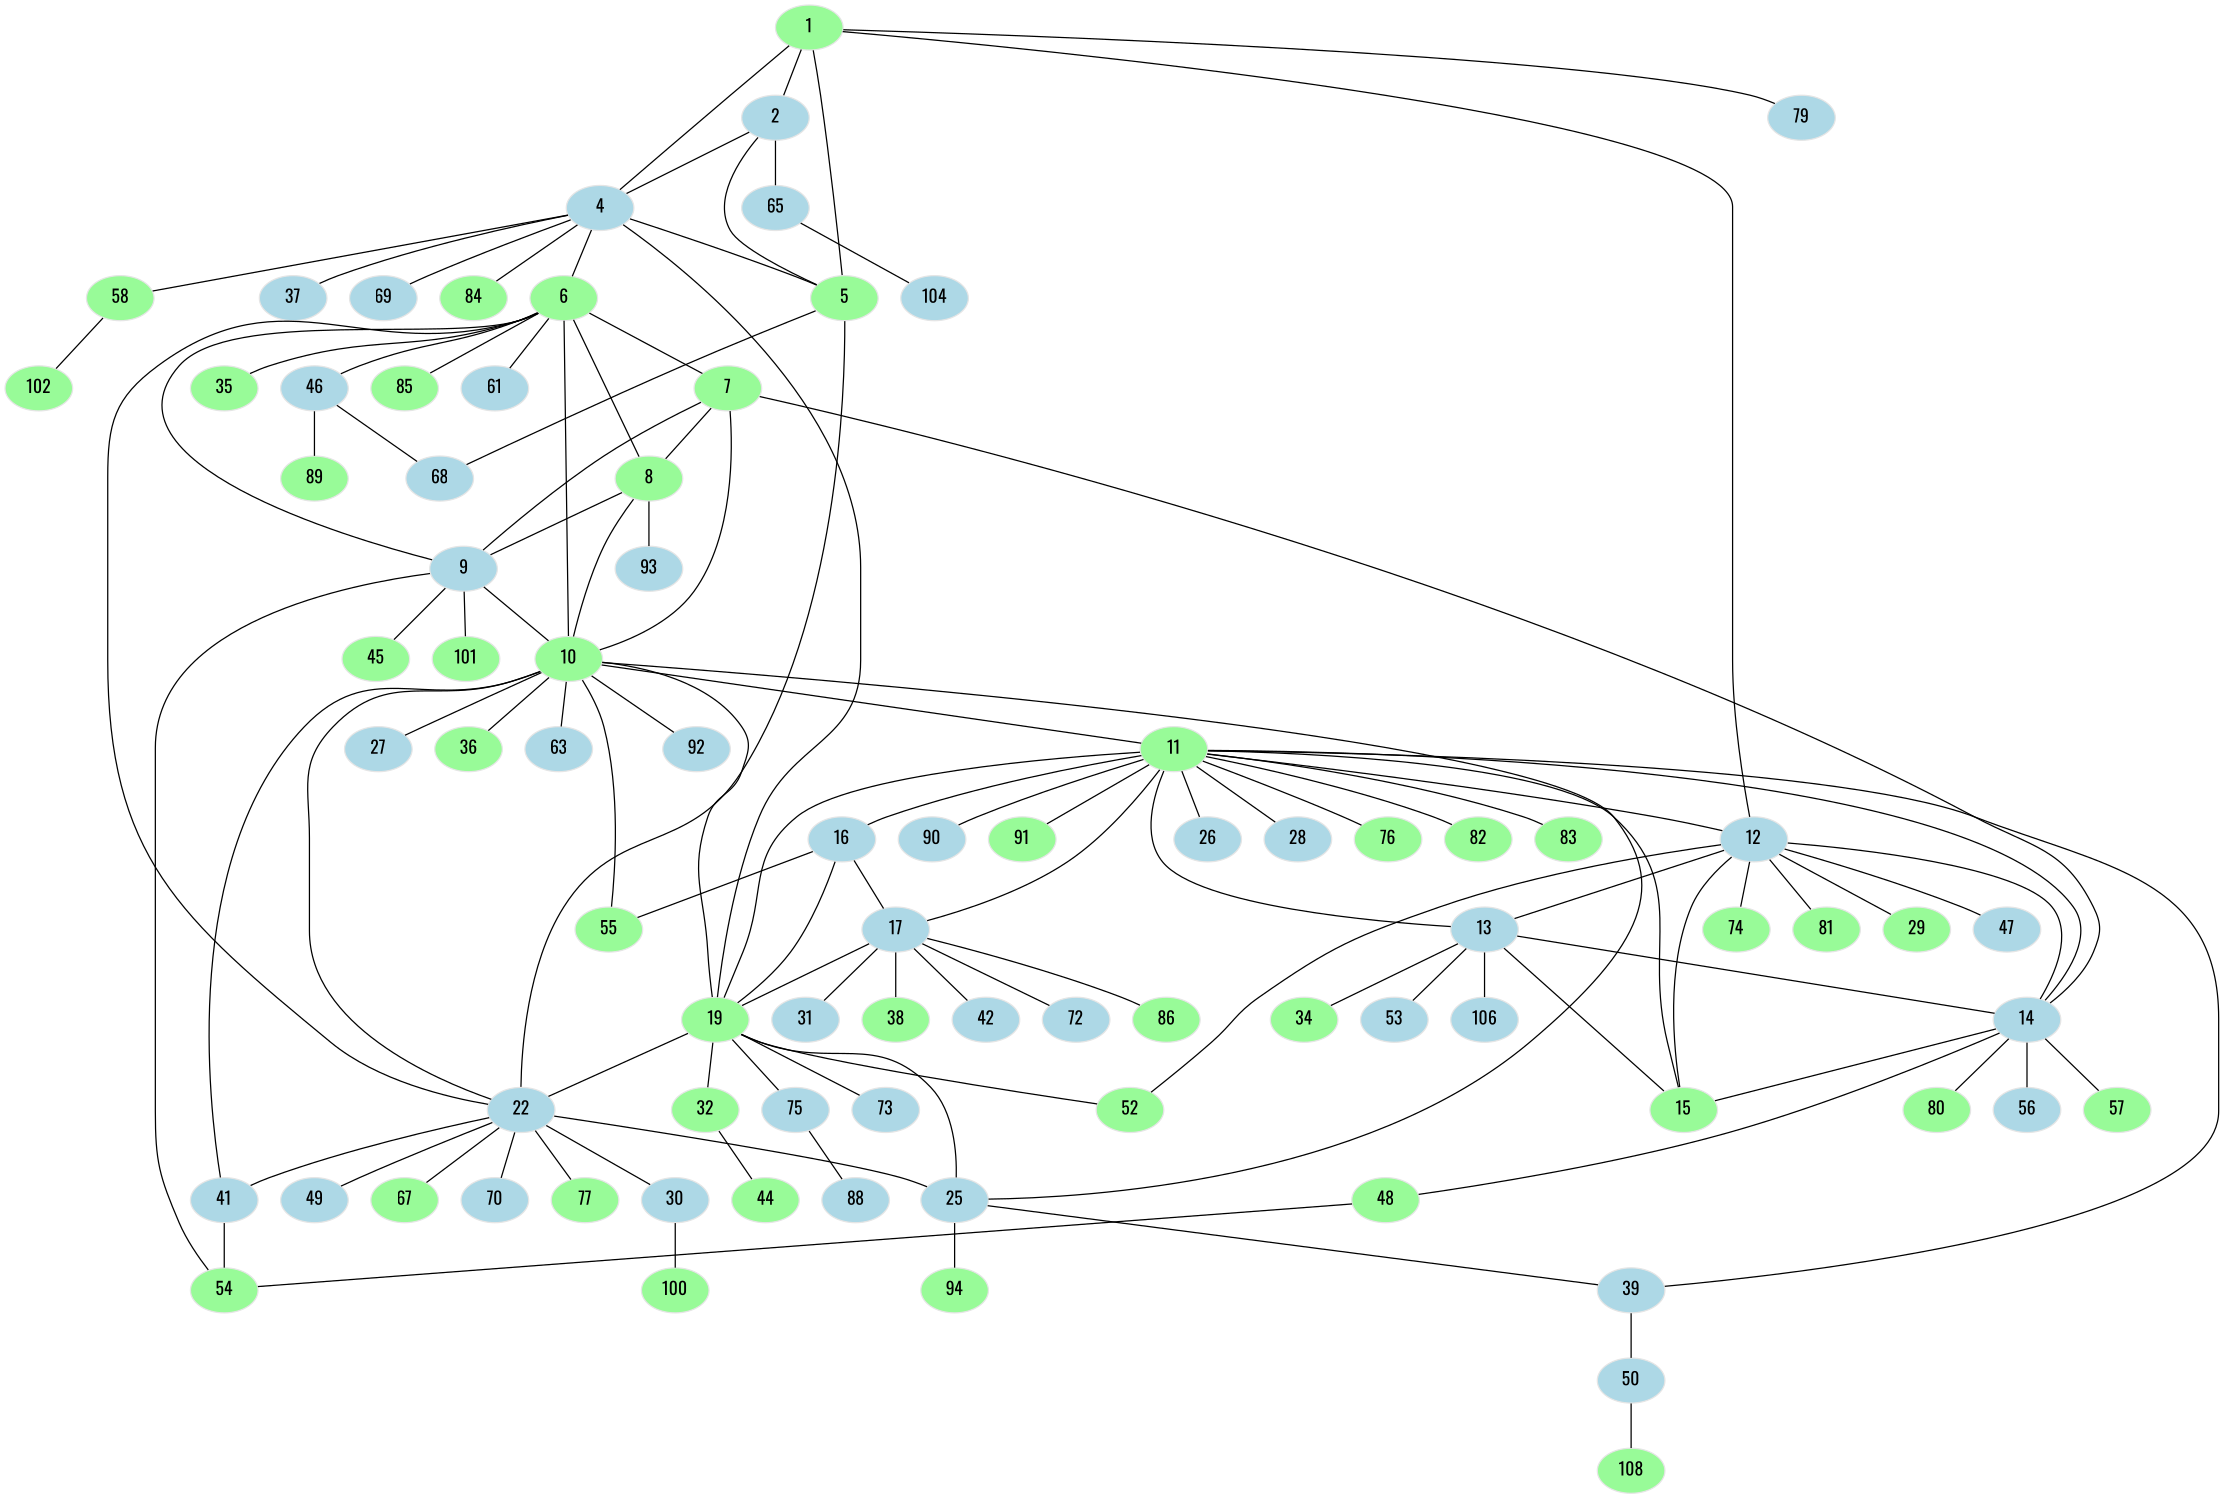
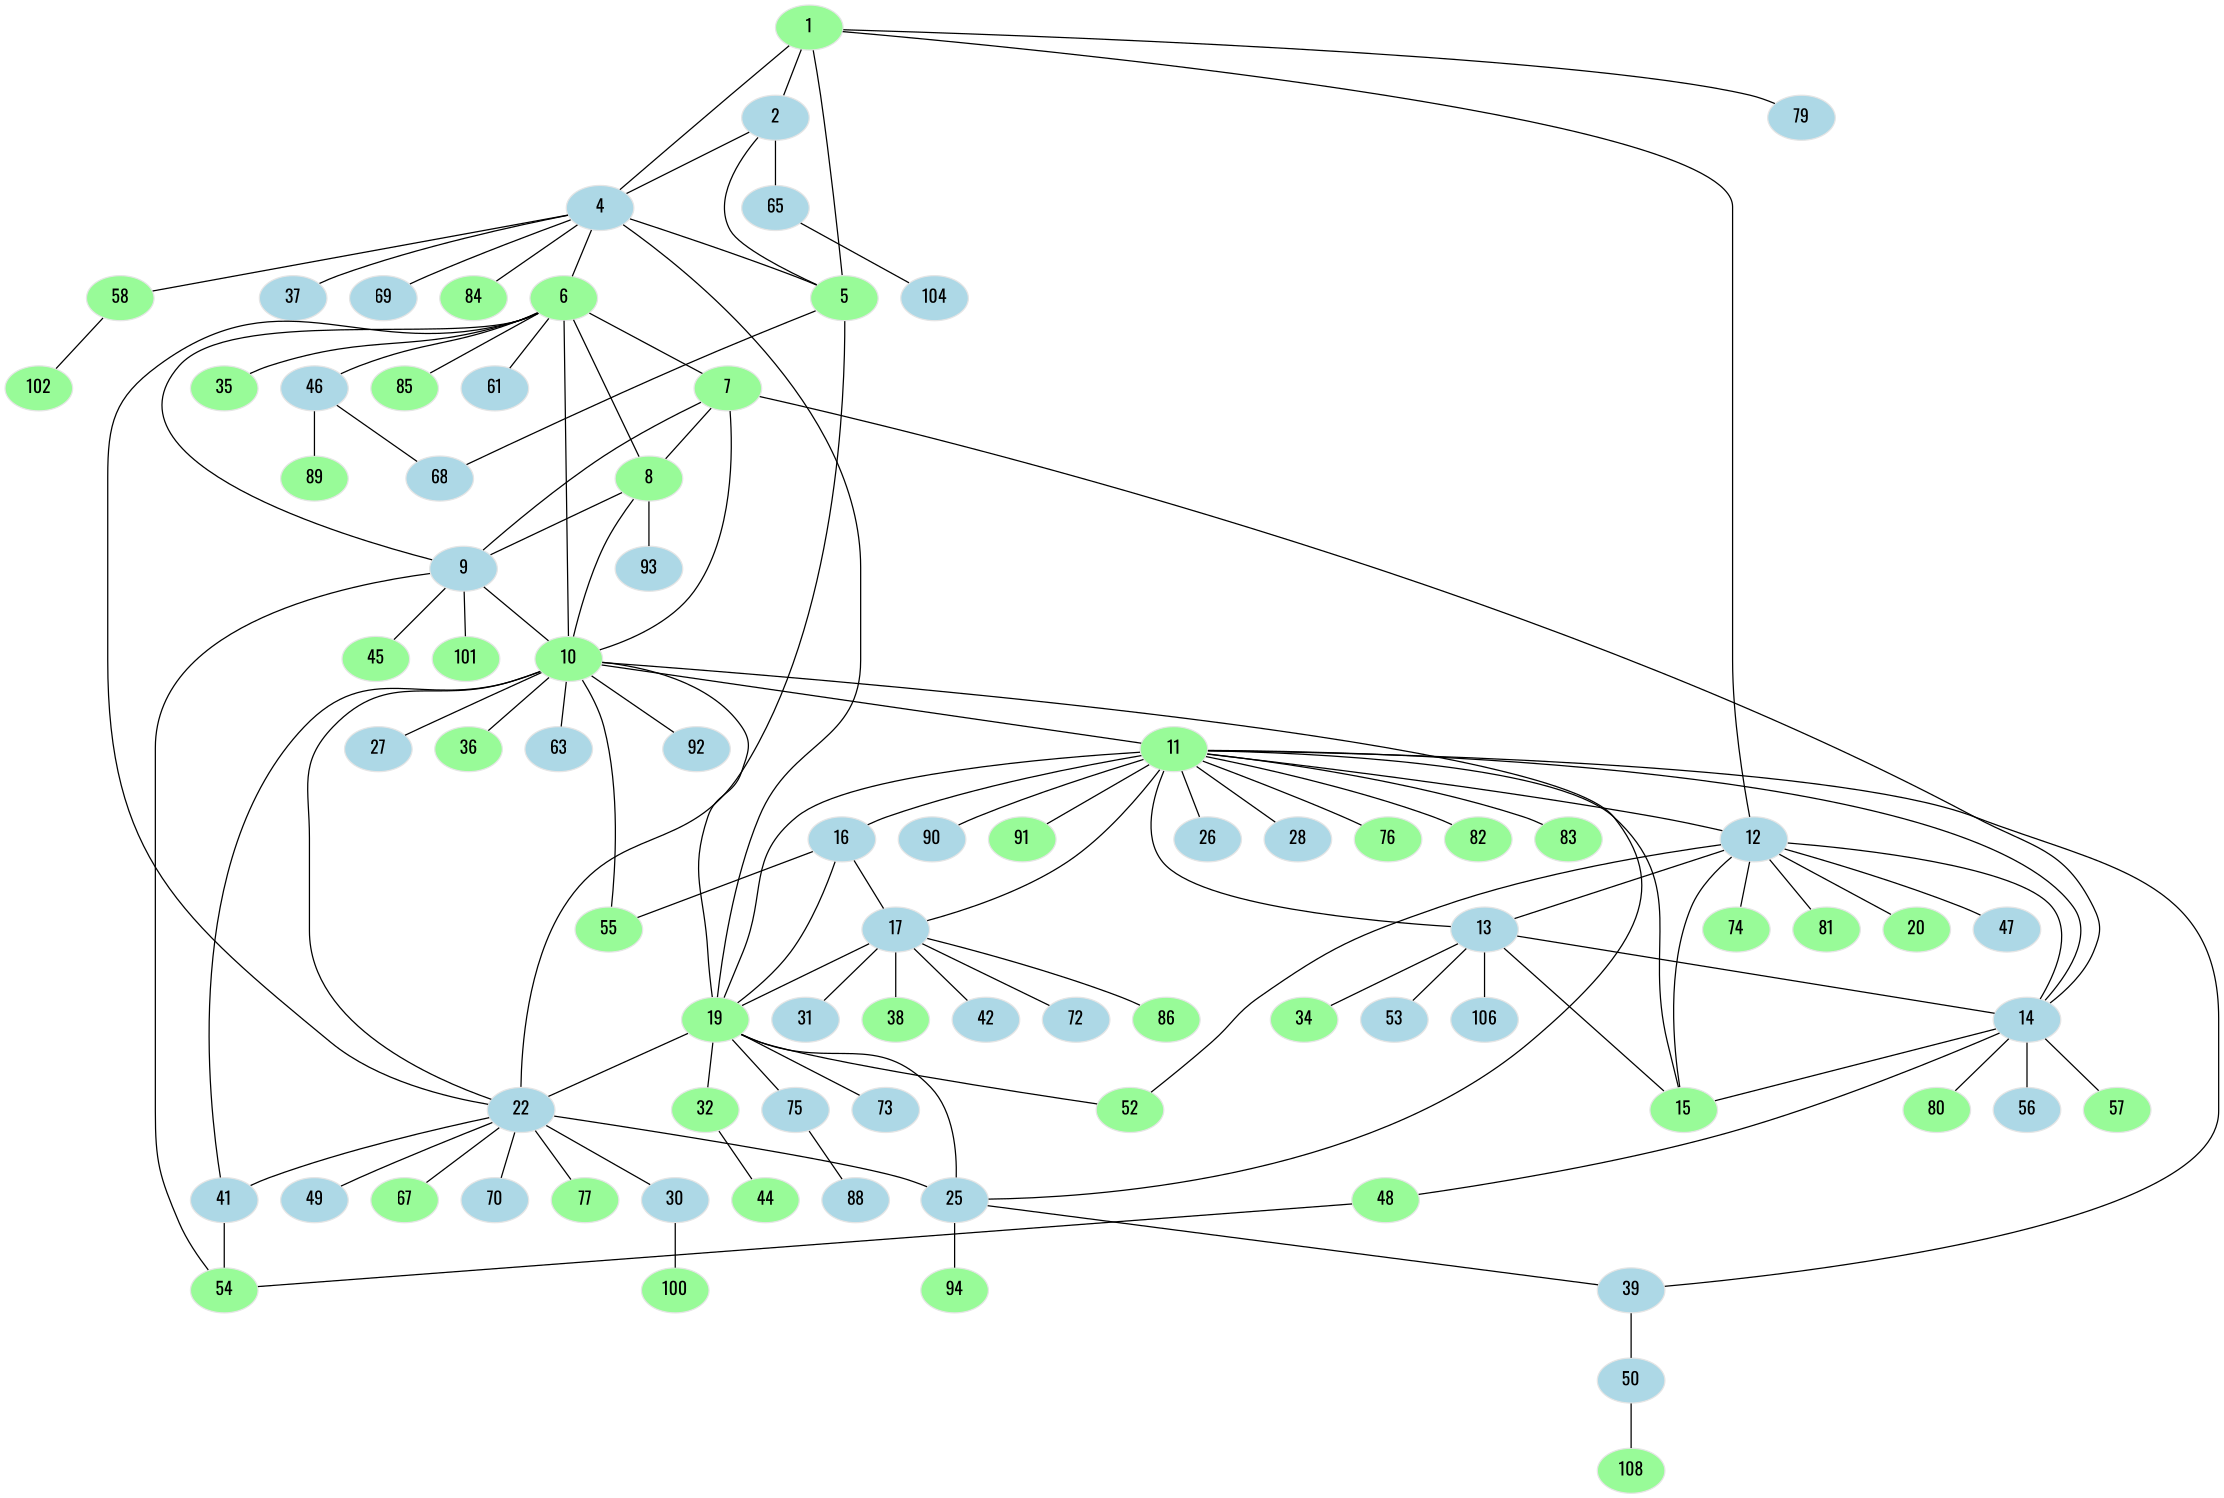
node "29": label "29" -> "20"
